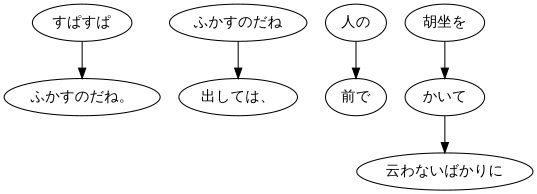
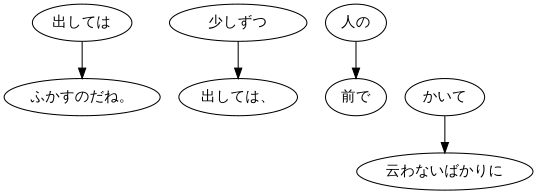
node "すぱすぱ": label "すぱすぱ" -> "出しては"
node "ふかすのだね": label "ふかすのだね" -> "少しずつ"
node "胡坐を": removed
